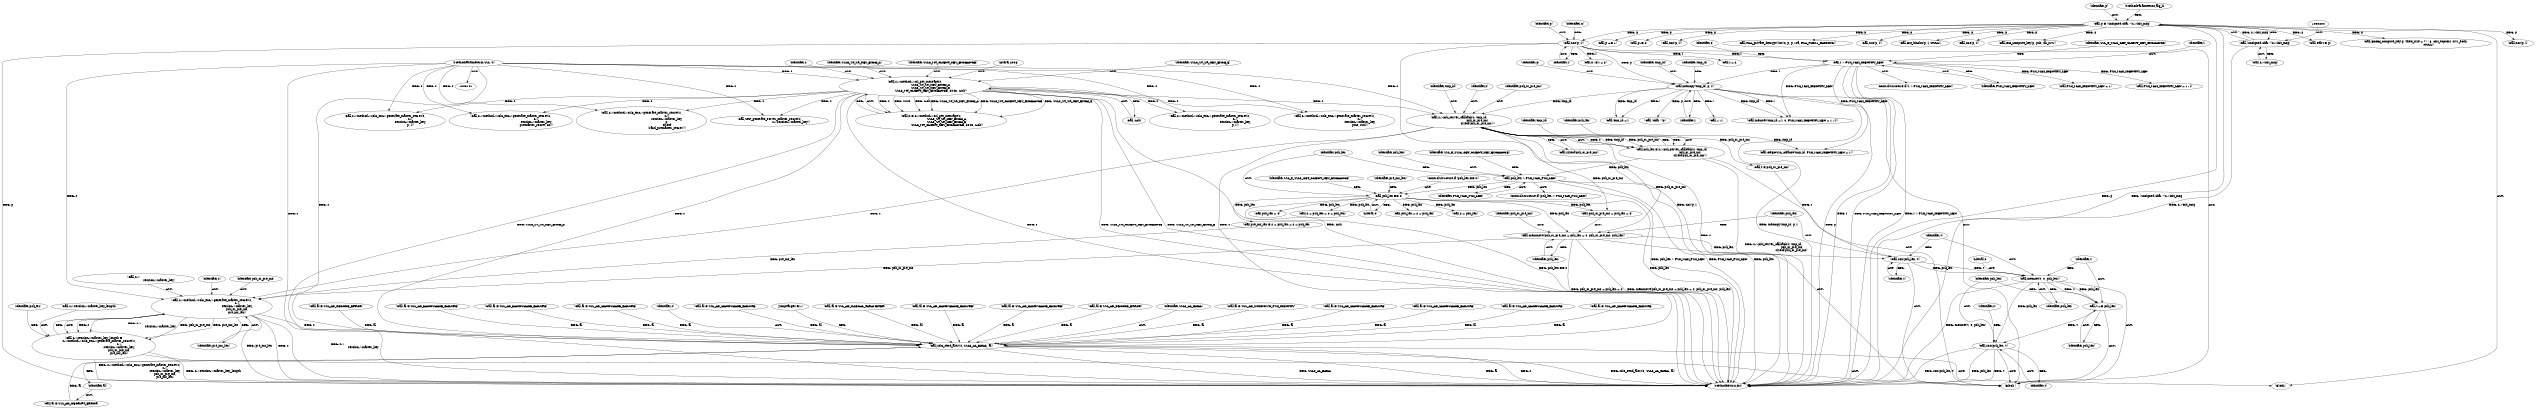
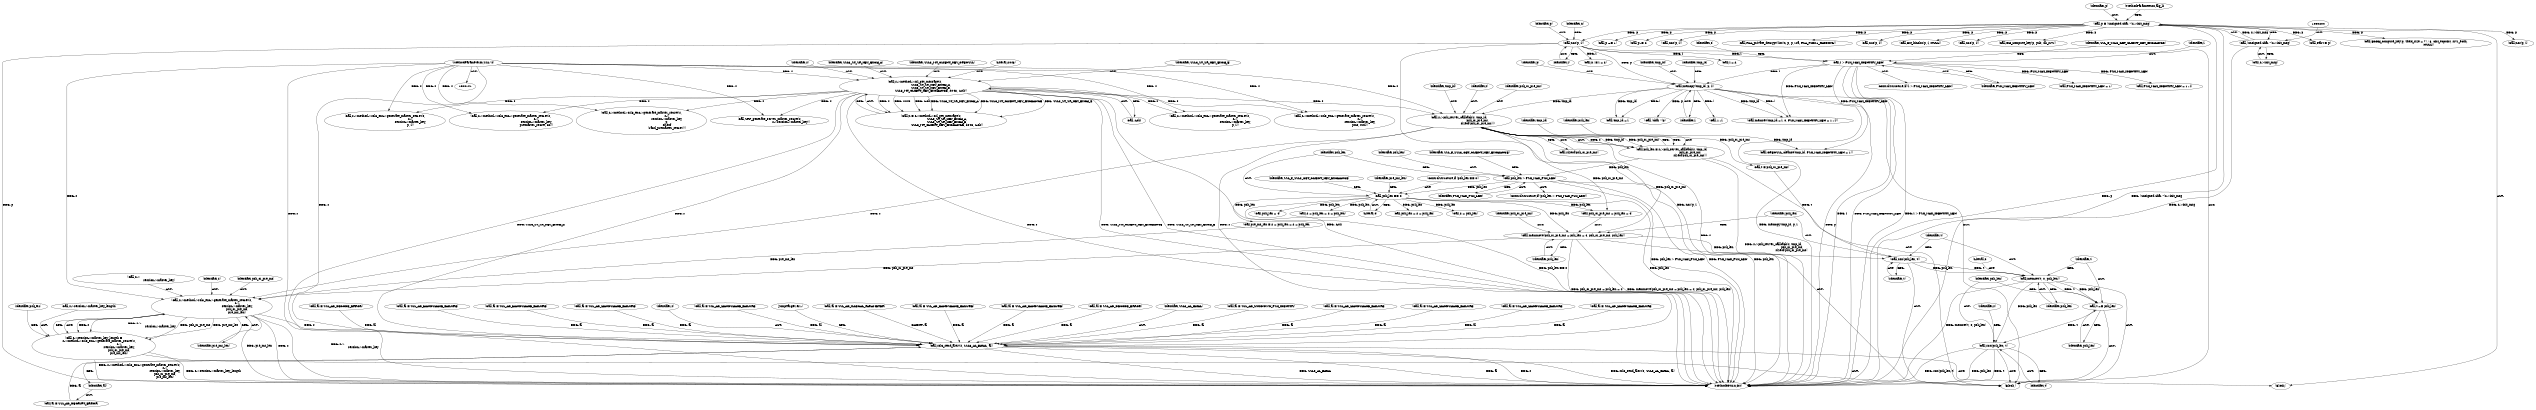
node "(Identifier,SSL3_MT_CLIENT_KEY_EXCHANGE)": label "(Identifier,SSL3_MT_CLIENT_KEY_EXCHANGE)" -> "(Identifier,SSL3_MT_CLIENT_KEY_OPENSSL)"
edge "(Call,al = SSL_AD_ILLEGAL_PARAMETER)" -> "(Call,ssl3_send_alert(s, SSL3_AL_FATAL, al))": label "DDG: al" -> "CLIENT: al"
